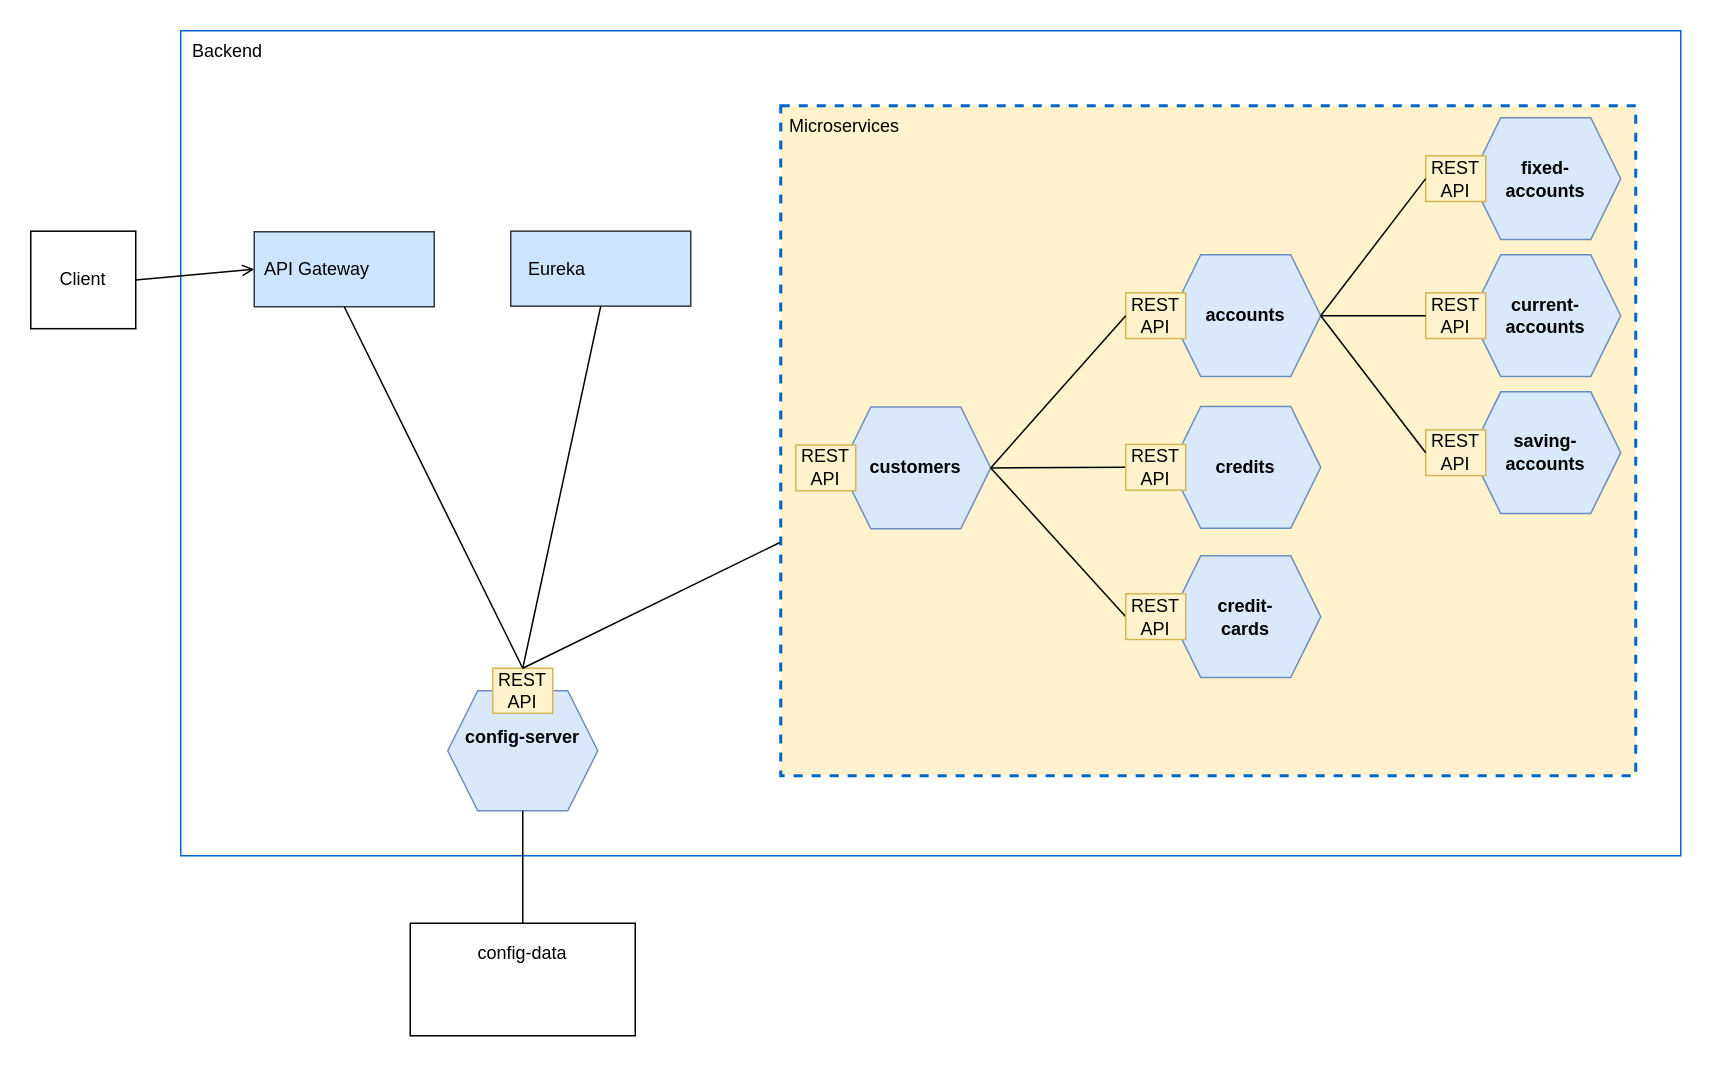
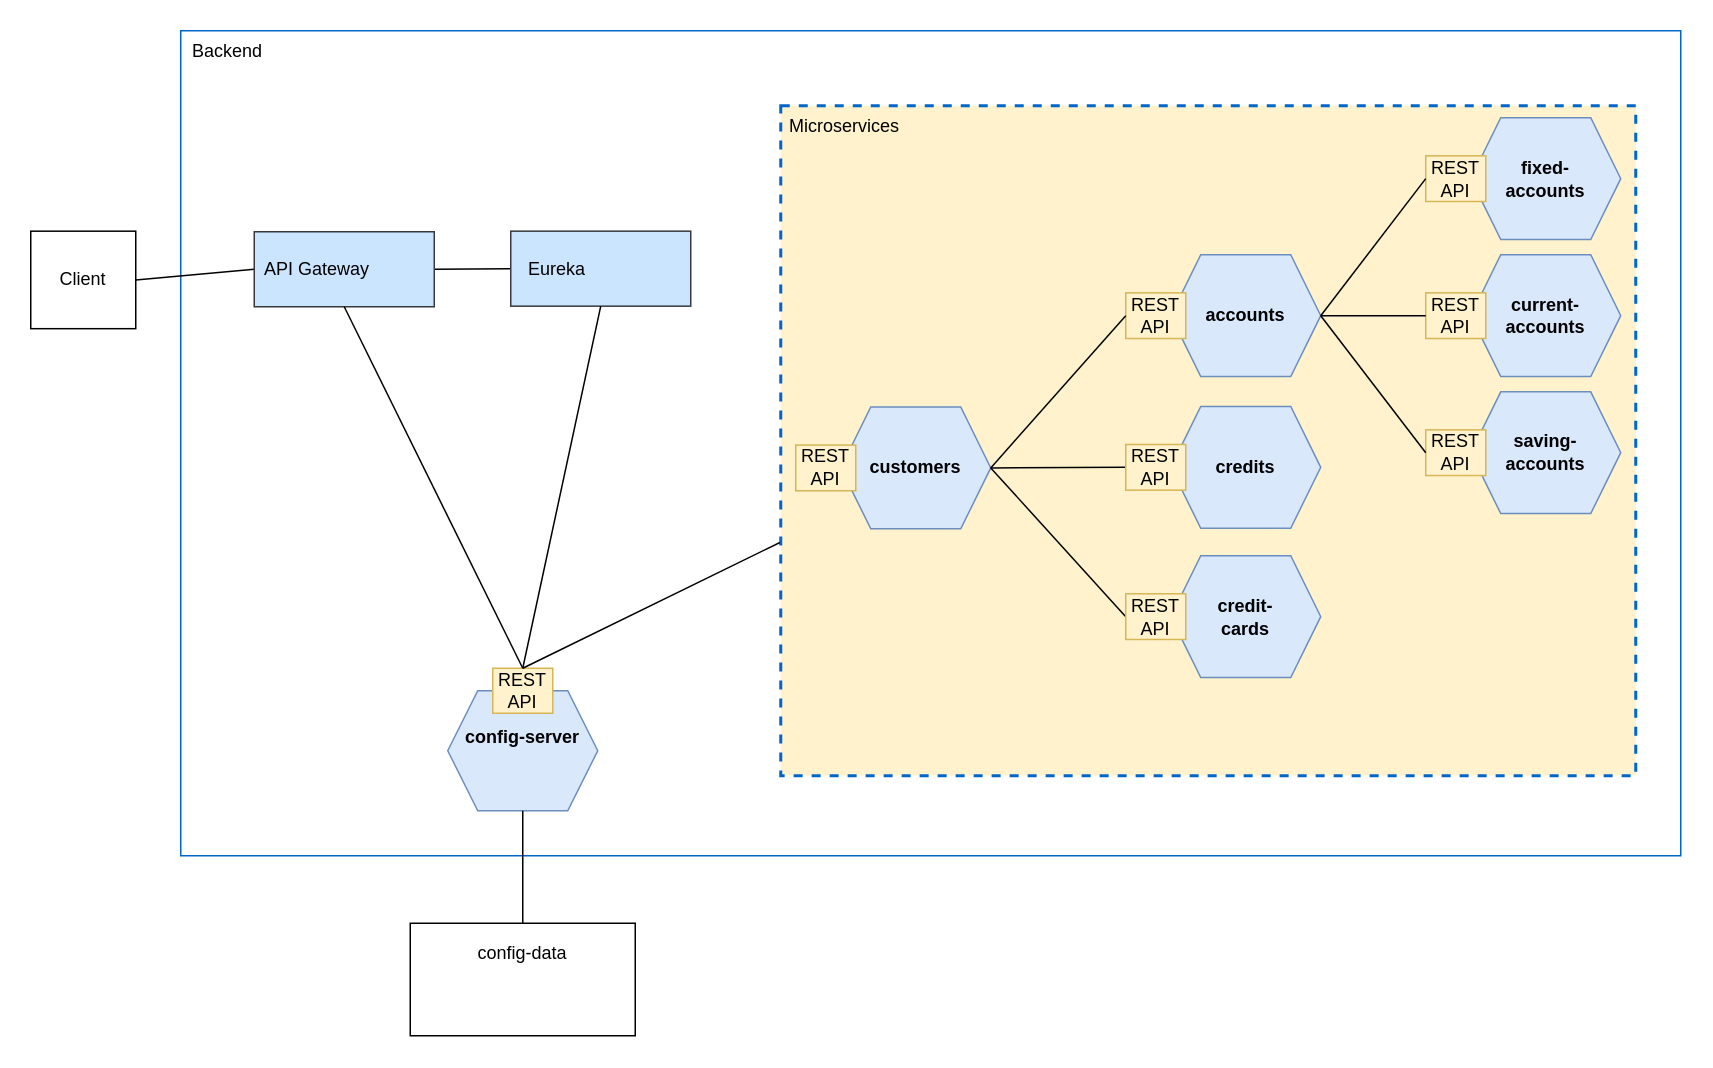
edge "Eureka" -- "API Gateway": added
edge "Client" -> "API Gateway": arrowhead open -> none
